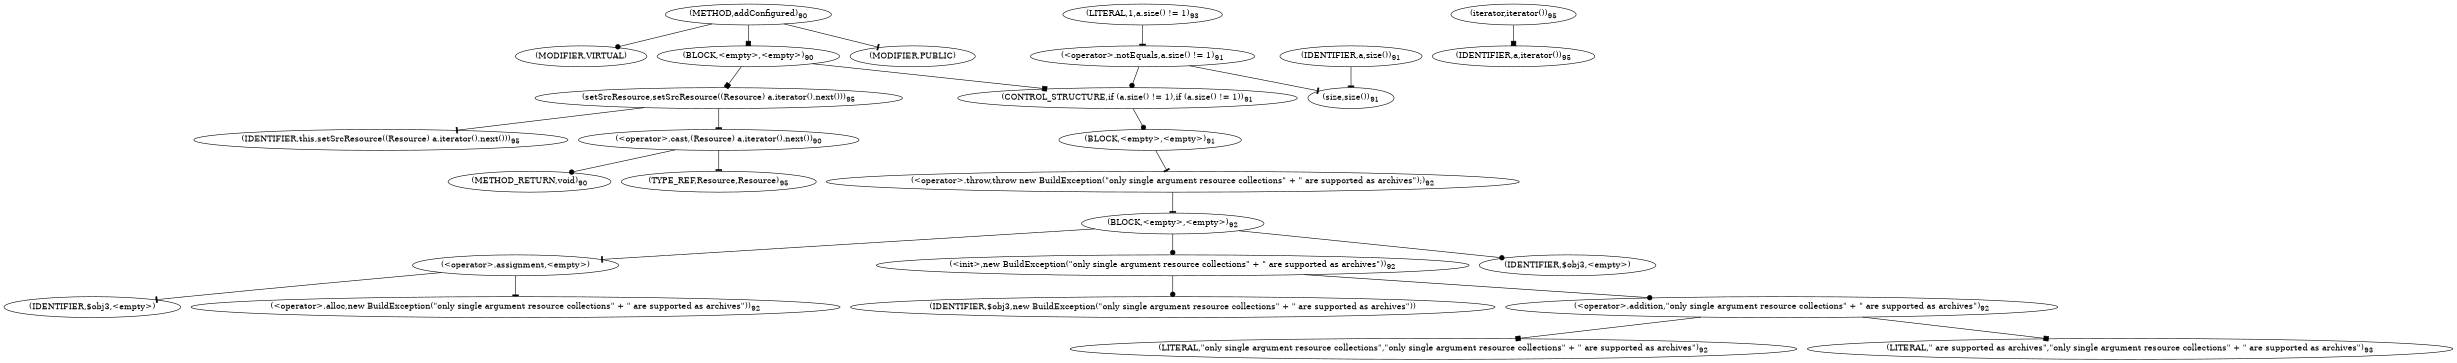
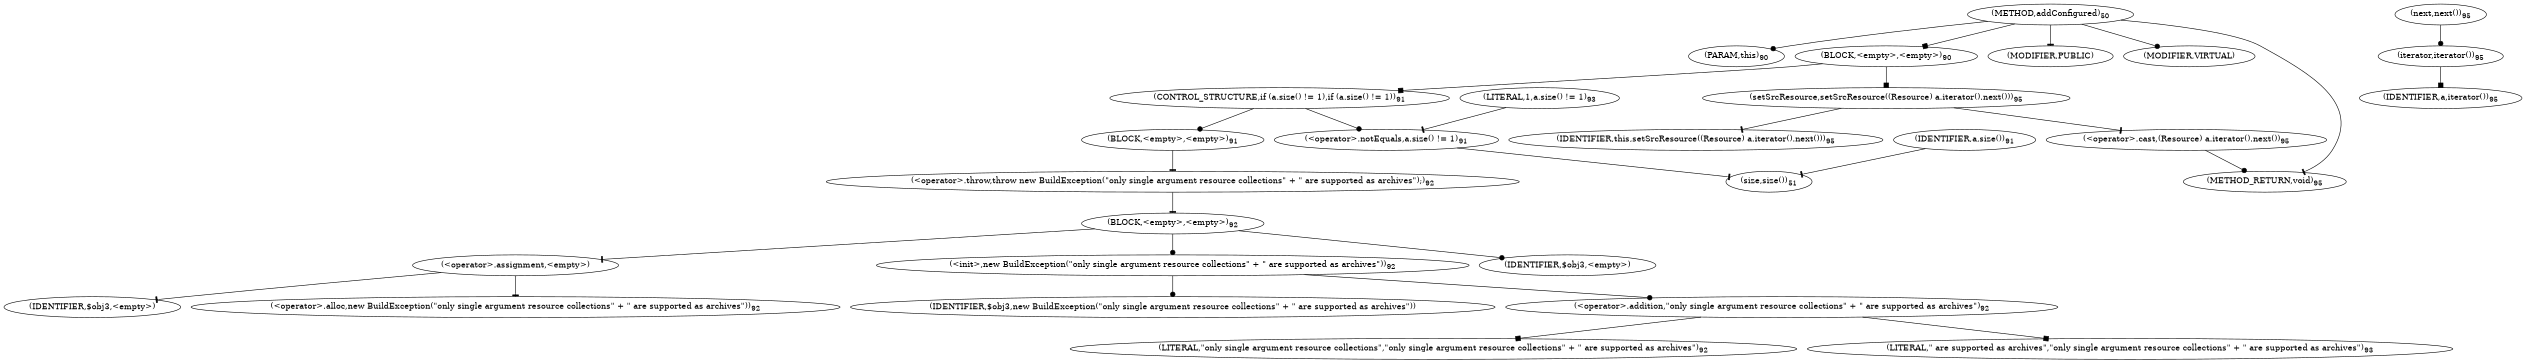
node "(METHOD,addConfigured)": text "90" -> "50"
node "(next,next())": added
edge "(METHOD,addConfigured)" -> "(METHOD_RETURN,void)": added
node "(PARAM,this)": added
edge "(<operator>.notEquals,a.size() != 1)" -> "(CONTROL_STRUCTURE,if (a.size() != 1),if (a.size() != 1))": reversed
node "(size,size())": text "91" -> "51"
node "(<operator>.cast,(Resource) a.iterator().next())": text "90" -> "95"
node "(METHOD_RETURN,void)": text "90" -> "95"
node "(TYPE_REF,Resource,Resource)": removed
